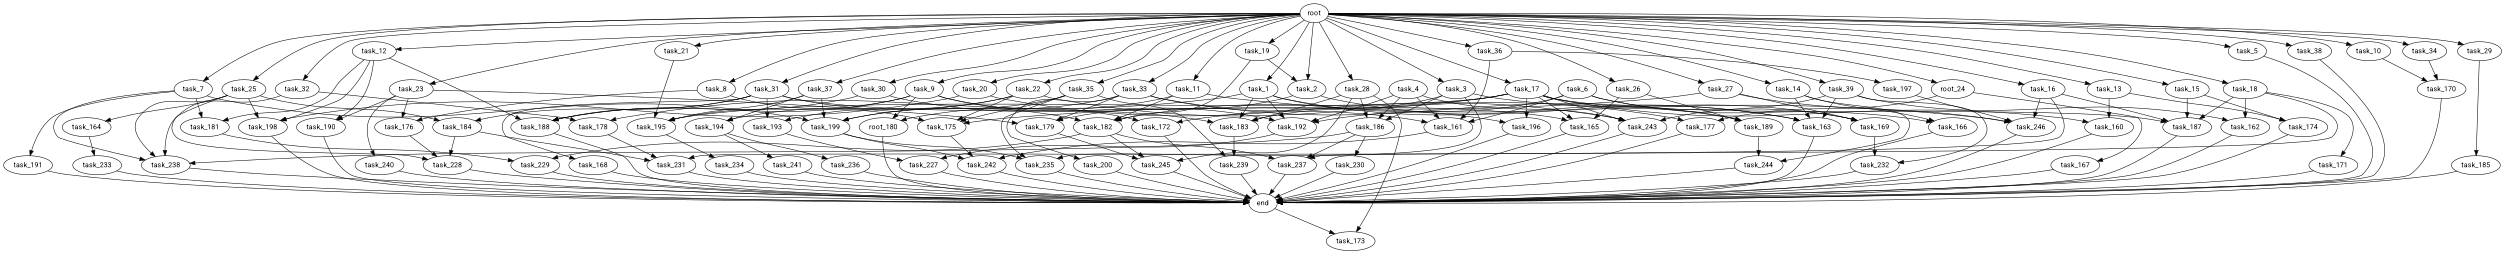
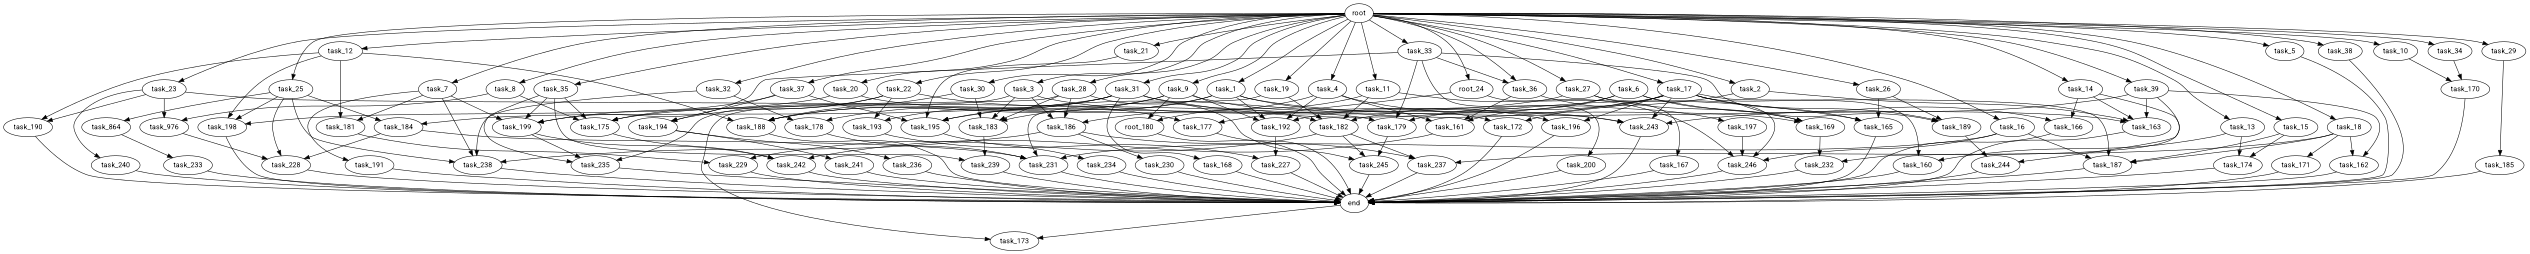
edge "root" -> "task_4": added
edge "task_19" -> "task_2": now "task_19" -> "task_231"
edge "task_33" -> "task_161": now "task_33" -> "task_36"
node "task_164": label "task_164" -> "task_864"
node "task_176": label "task_176" -> "task_976"
